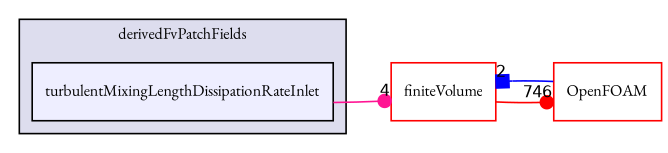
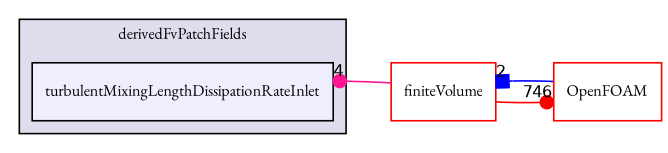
edge "turbulentMixingLengthDissipationRateInlet" -> "finiteVolume": reversed
